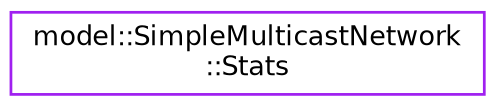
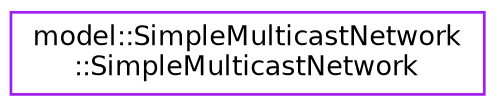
node "model::SimpleMulticastNetwork ::Stats": label "model::SimpleMulticastNetwork ::Stats" -> "model::SimpleMulticastNetwork ::SimpleMulticastNetwork"
